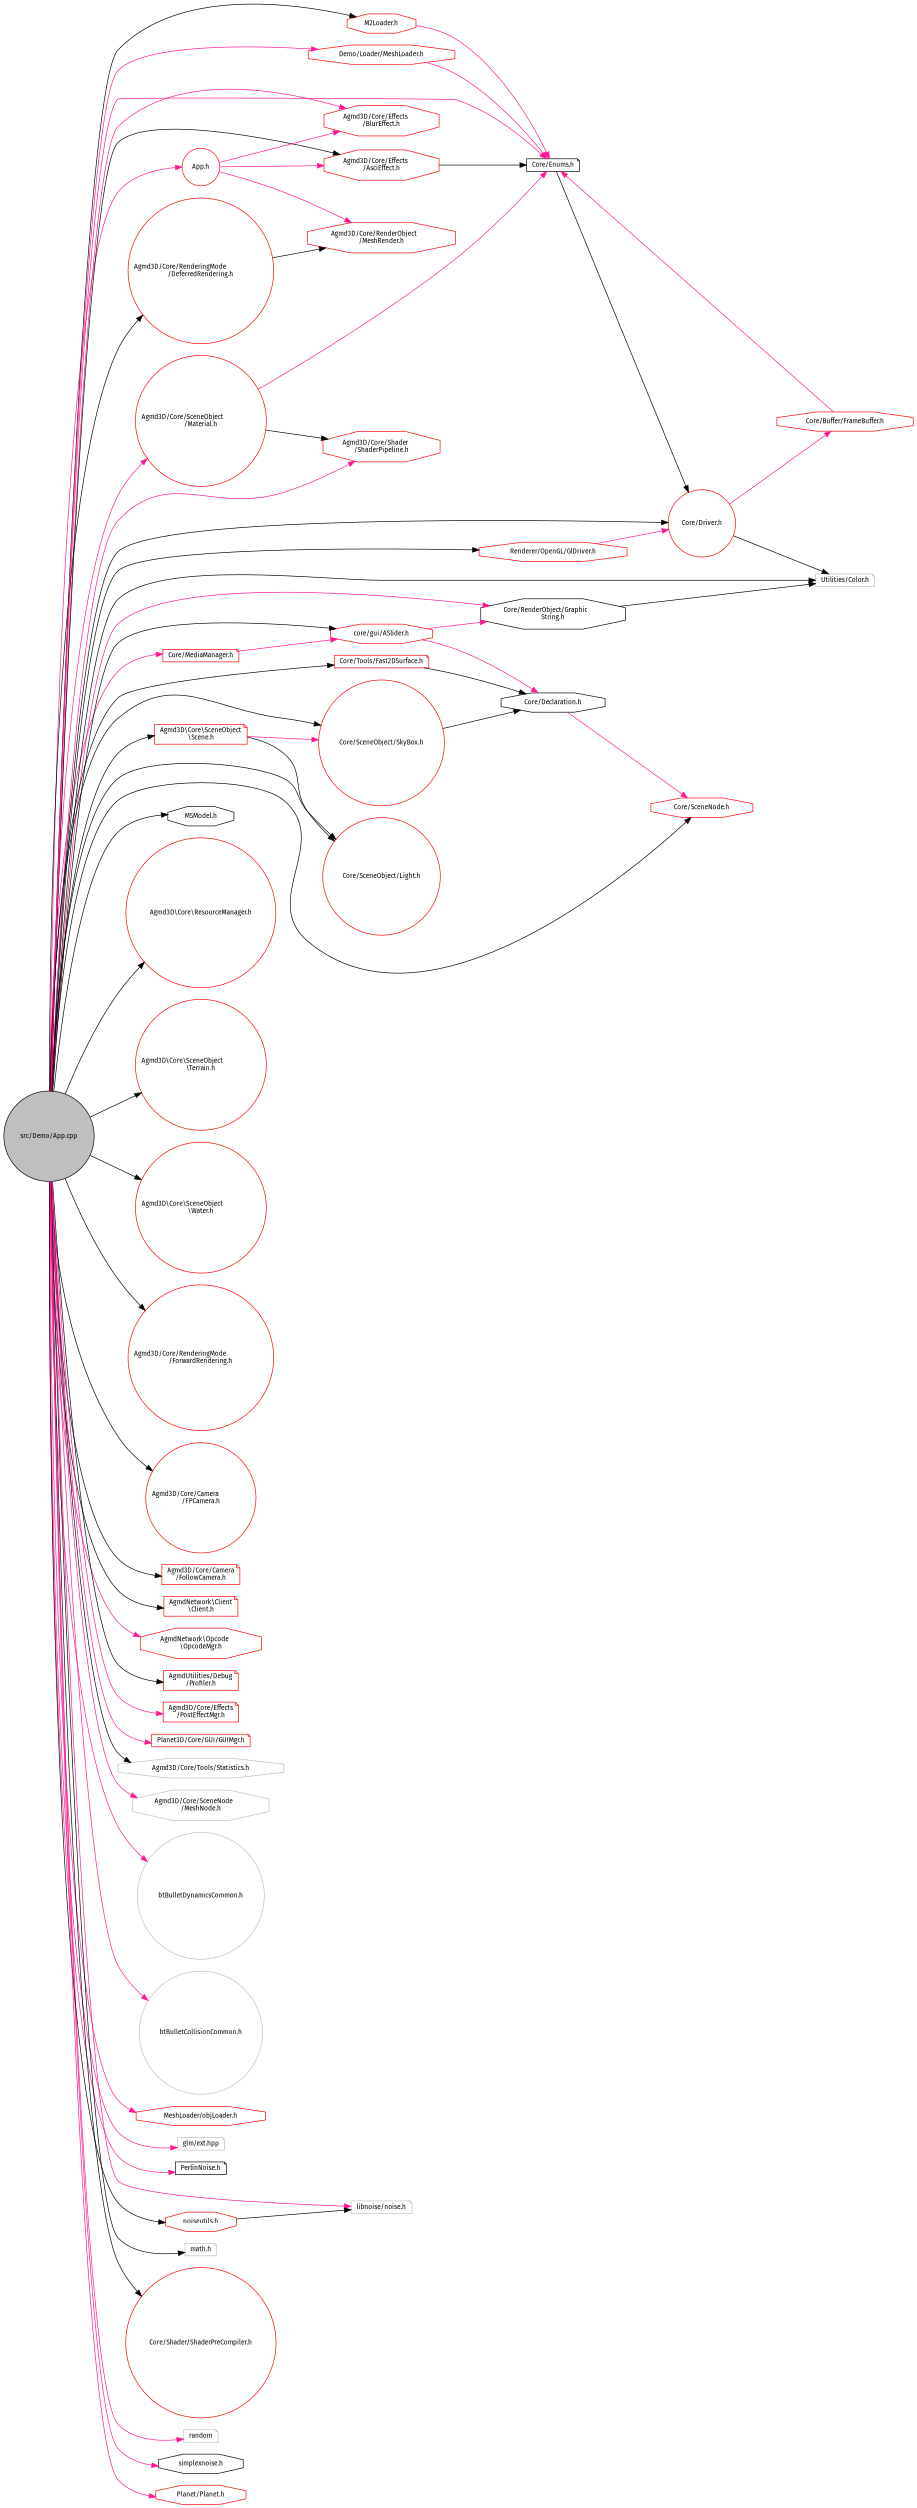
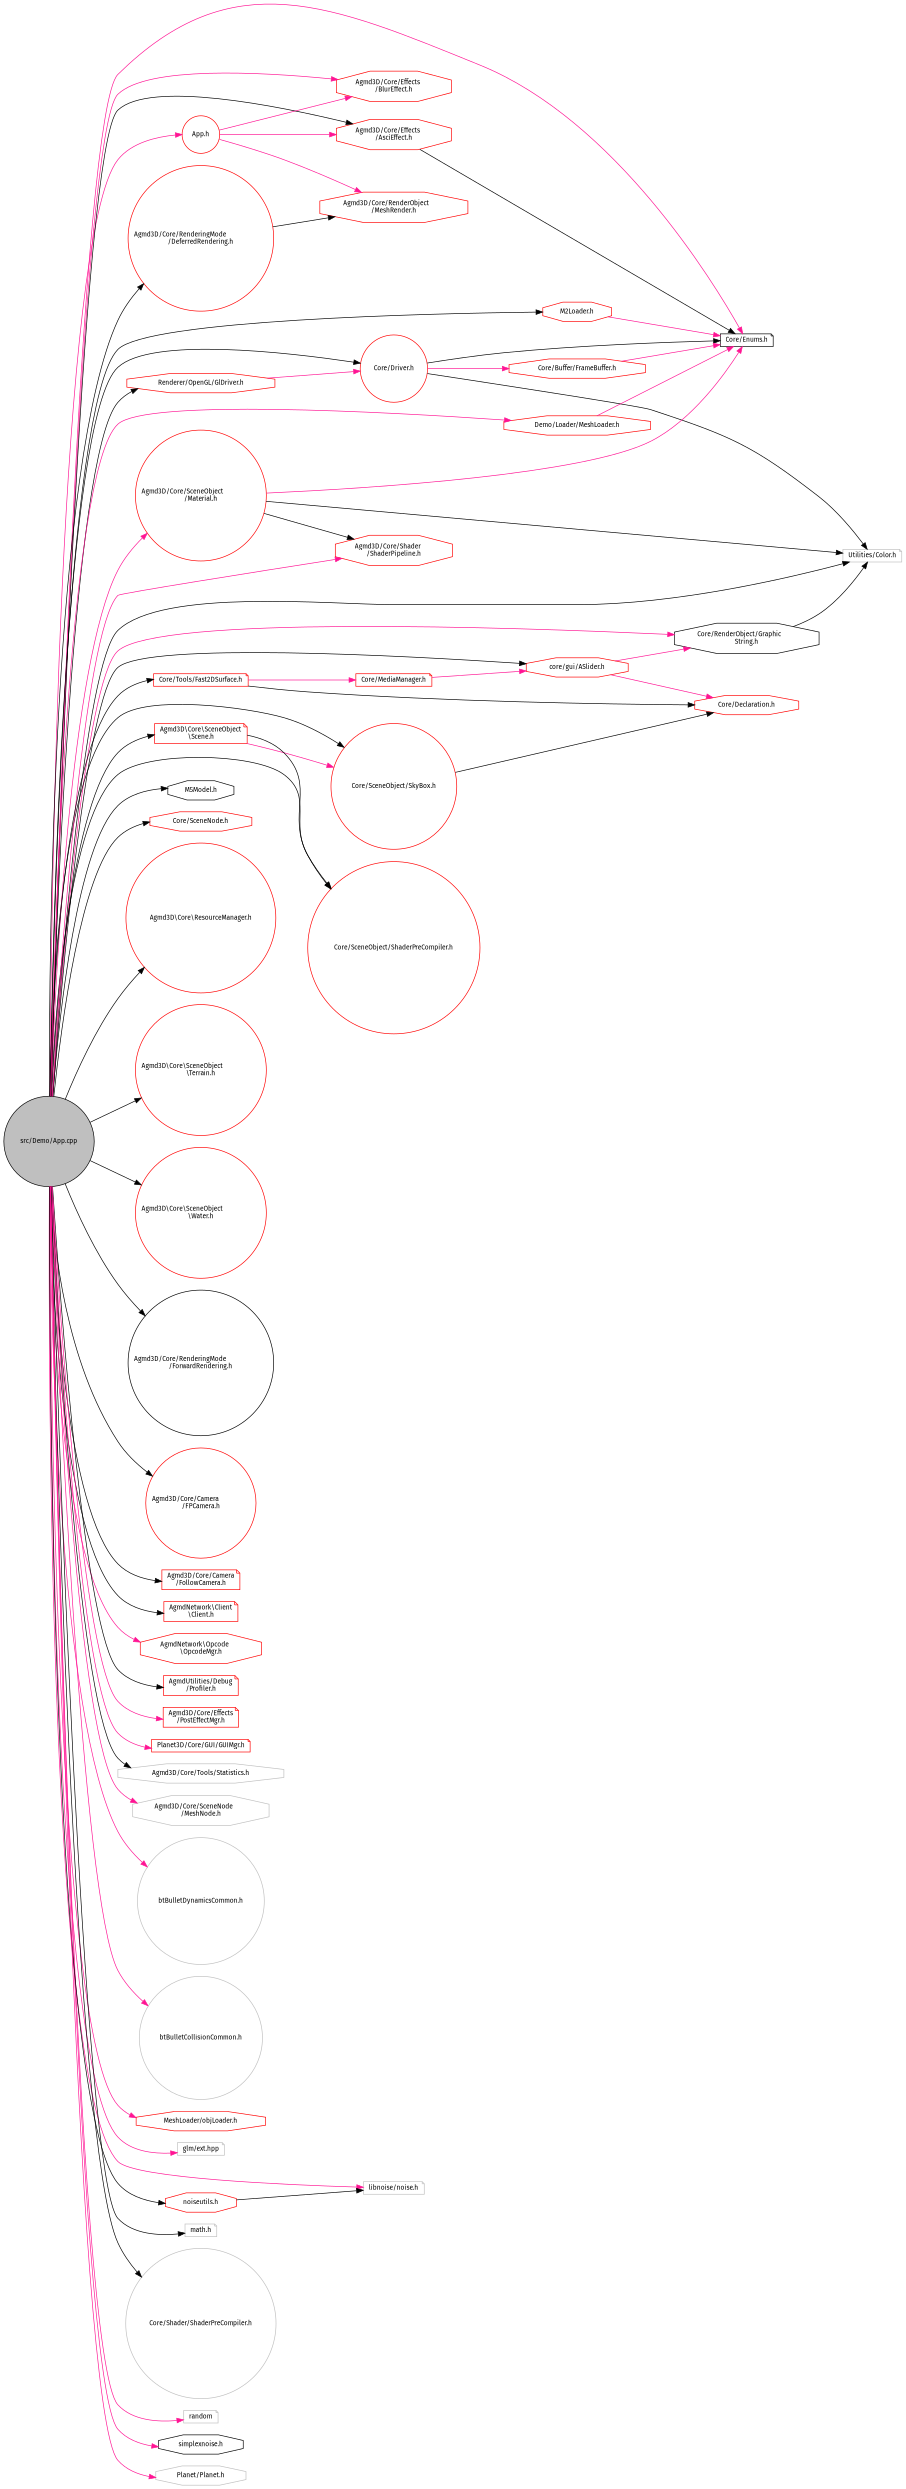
edge "Core/Enums.h" -> "Core/Driver.h": reversed
edge "Agmd3D/Core/SceneObject /Material.h" -> "Utilities/Color.h": added
node "Core/Declaration.h": color black -> red
edge "Core/Declaration.h" -> "Core/SceneNode.h": removed
edge "src/Demo/App.cpp" -> "Core/MediaManager.h": now "Core/Tools/Fast2DSurface.h" -> "Core/MediaManager.h"
node "Core/SceneObject/Light.h": label "Core/SceneObject/Light.h" -> "Core/SceneObject/ShaderPreCompiler.h"
node "Agmd3D/Core/RenderingMode /ForwardRendering.h": color red -> black
node "PerlinNoise.h": removed
node "Core/Shader/ShaderPreCompiler.h": color red -> grey75
node "Planet/Planet.h": color red -> grey75
